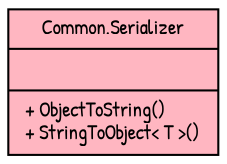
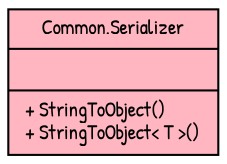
node "Common.Serializer": text "+ ObjectToString()" -> "+ StringToObject()"
